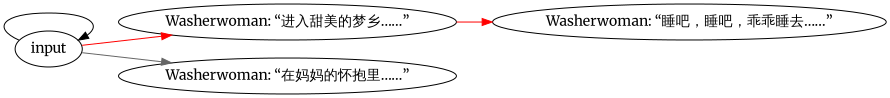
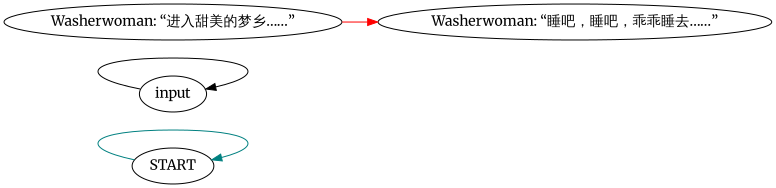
edge "input" -> "Washerwoman: “进入甜美的梦乡……”": removed
node "Washerwoman: “在妈妈的怀抱里……”": removed
node "START": added
